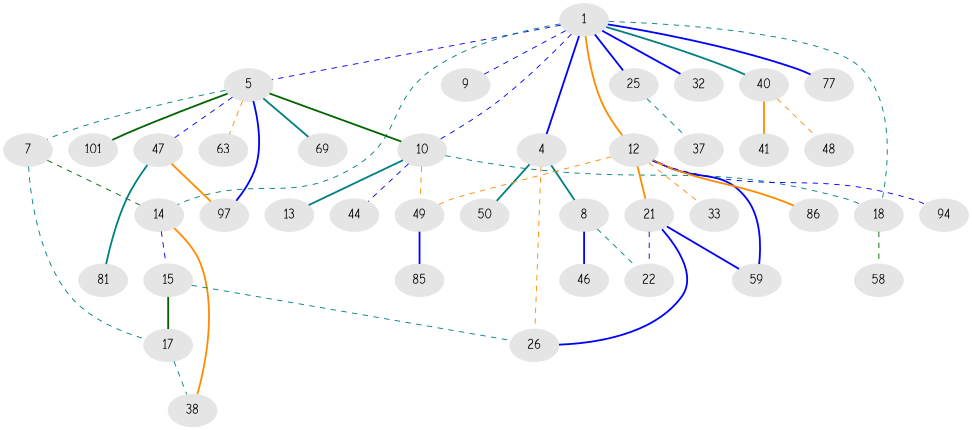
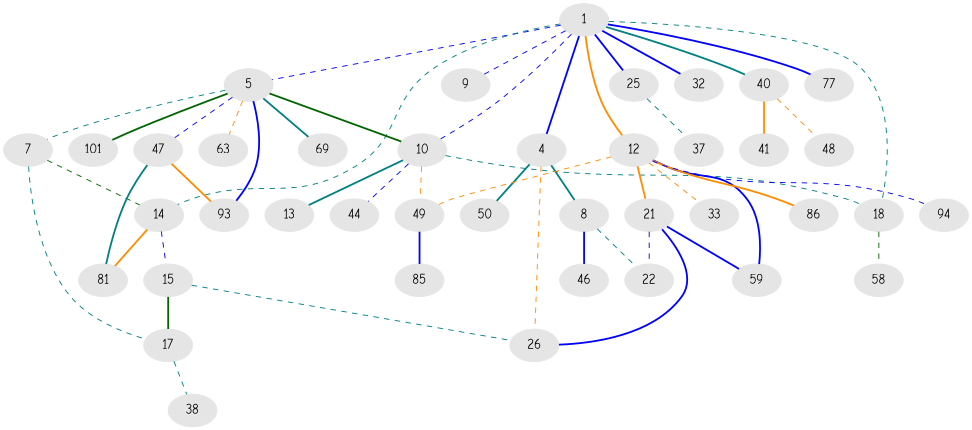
node "97": label "97" -> "93"
edge "14" -- "38": now "14" -- "81"
